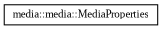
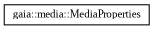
node "media::media::MediaProperties": label "media::media::MediaProperties" -> "gaia::media::MediaProperties"
